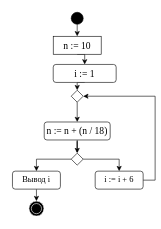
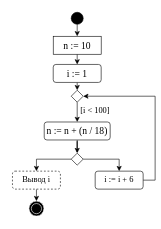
node "i := 1": size 63x18 -> 48x18
node "[i < 100]": added
node "Вывод i": style solid -> dashed
